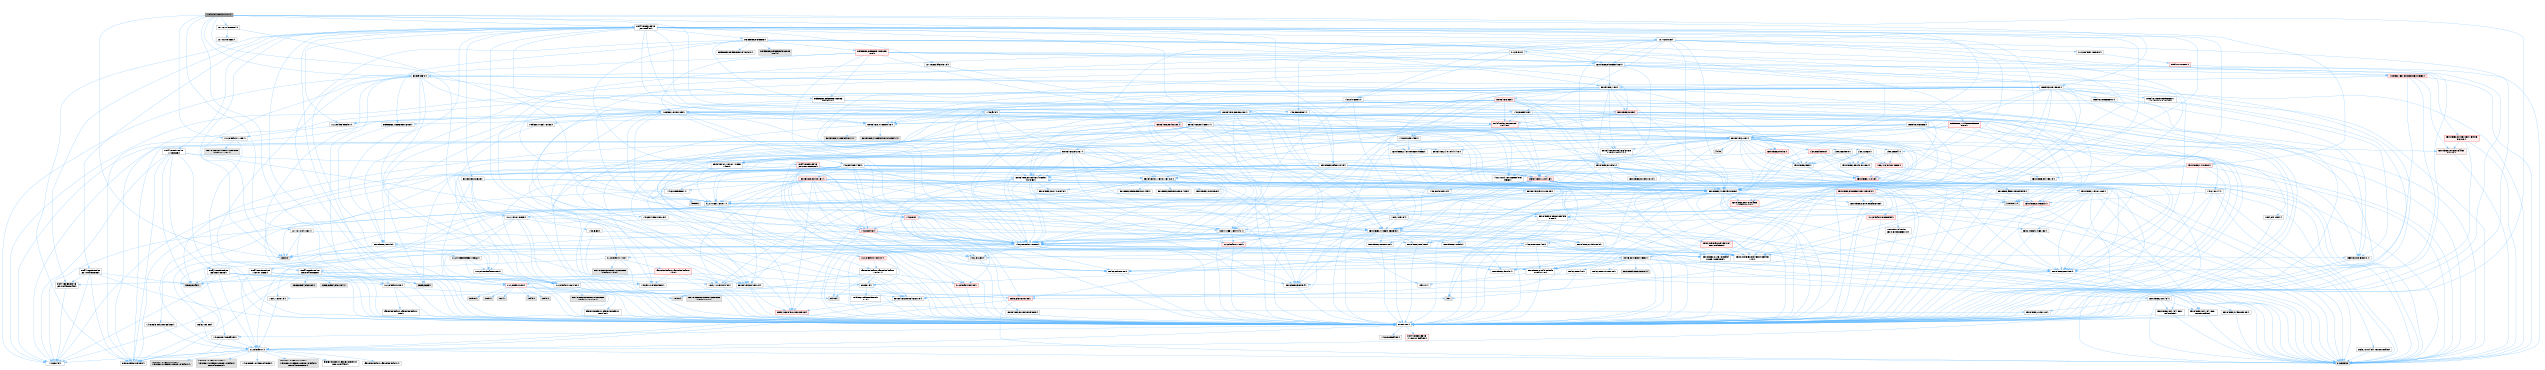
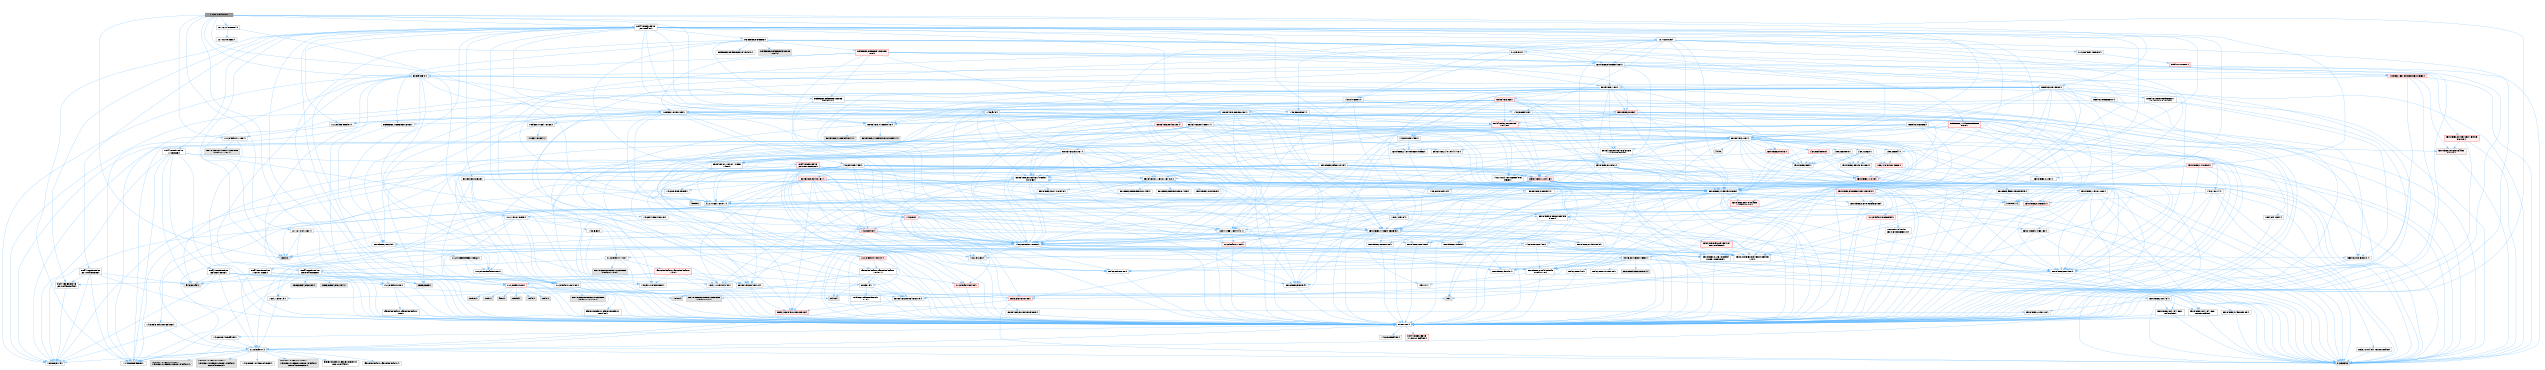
node "MallocBinnedCommon.h": label "MallocBinnedCommon.h" -> "TypeByPredicate.h"
node "Async/TaskGraphFwd.h": removed
edge "Logging/LogMacros.h" -> "Logging/LogVerbosity.h": now "Logging/LogMacros.h" -> "COMPILED_PLATFORM_HEADER (PlatformTLS.h)"
node "UnrealNames.inl": added
node "Containers/ContainerElement TypeCompatibility.h": label "Containers/ContainerElement TypeCompatibility.h" -> "Containers/ContainerElement MulticastDelegate.h"
edge "Templates/RefCounting.h" -> "Serialization/MemoryLayout.h": removed
node "Templates/FunctionFwd.h": removed
node "Templates/StringFwd.h": label "Templates/StringFwd.h" -> "Templates/IsArray.h"
edge "Templates/Less.h" -> "Templates/CopyQualifiers AndRefsFromTo.h": now "Templates/Less.h" -> "Templates/UnrealTemplate.h"
node "Misc/LogCategory.h": label "Misc/LogCategory.h" -> "Misc/ReverseIterate.h"
node "Containers/EnumAsByte.h": label "Containers/EnumAsByte.h" -> "Containers/TypeHash.h"
edge "Delegates/DelegateInstance StableSort.h" -> "Misc/VarArgs.h": now "Delegates/DelegateInstance StableSort.h" -> "Misc/AssertionMacros.h"
edge "UObject/NameTypes.h" -> "Containers/StringFwd.h": removed
edge "Templates/AlignmentTemplates.h" -> "CoreTypes.h": now "Misc/IntrusiveUnsetOptional State.h" -> "CoreTypes.h"
edge "Math/UnrealMathUtility.h" -> "Misc/CoreMiscDefines.h": now "Math/UnrealMathUtility.h" -> "Math/MathFwd.h"
edge "Misc/OutputDevice.h" -> "CoreFwd.h": removed
node "Trace/Config.h": label "Trace/Config.h" -> "Guid/Config.h"
node "new.h": label "new.h" -> "float.h"
node "stddef.h": added
node "Traits/IntType.h": removed
node "Misc/Build.h": label "Misc/Build.h" -> "UObject/Build.h"
node "PreprocessorHelpers.h": label "PreprocessorHelpers.h" -> "MulticastDelegate.h"
